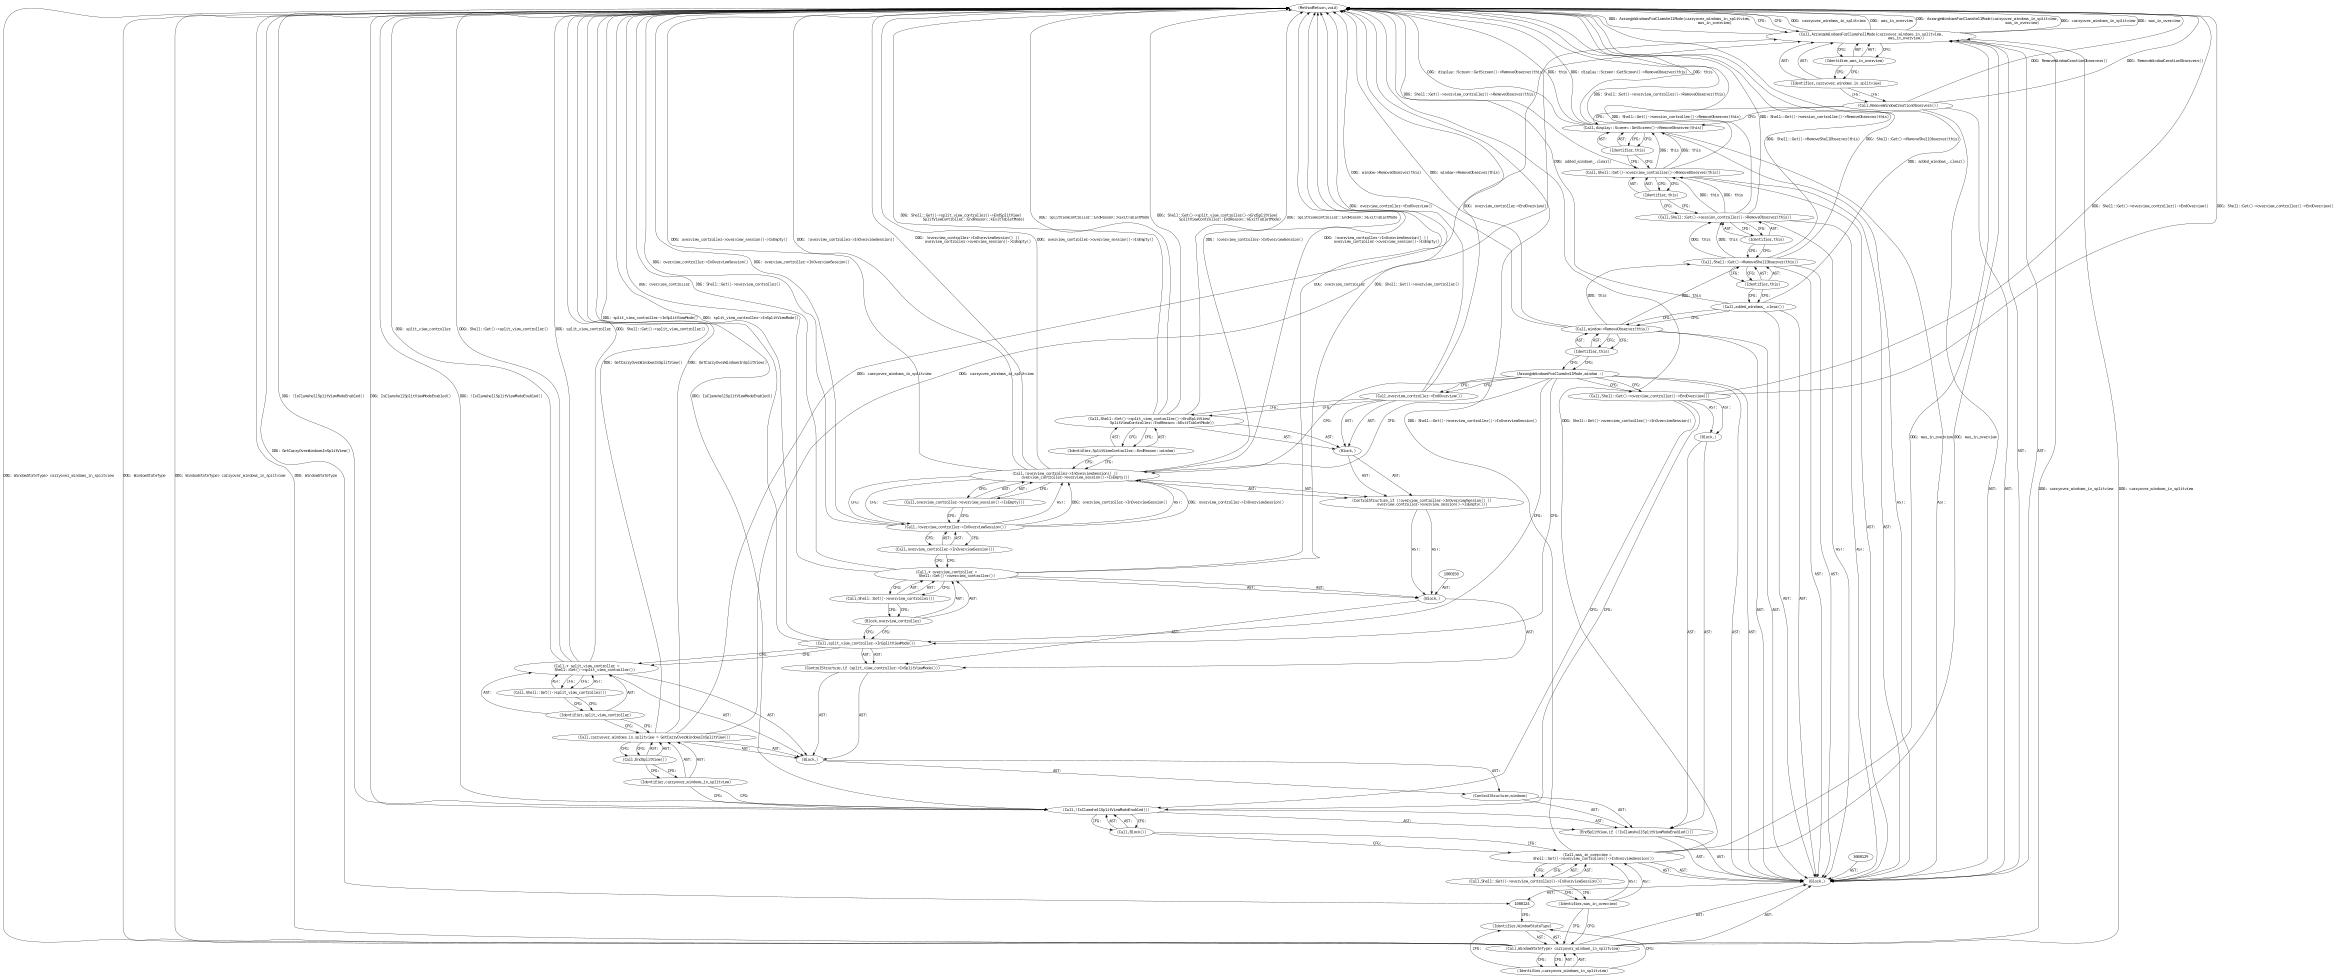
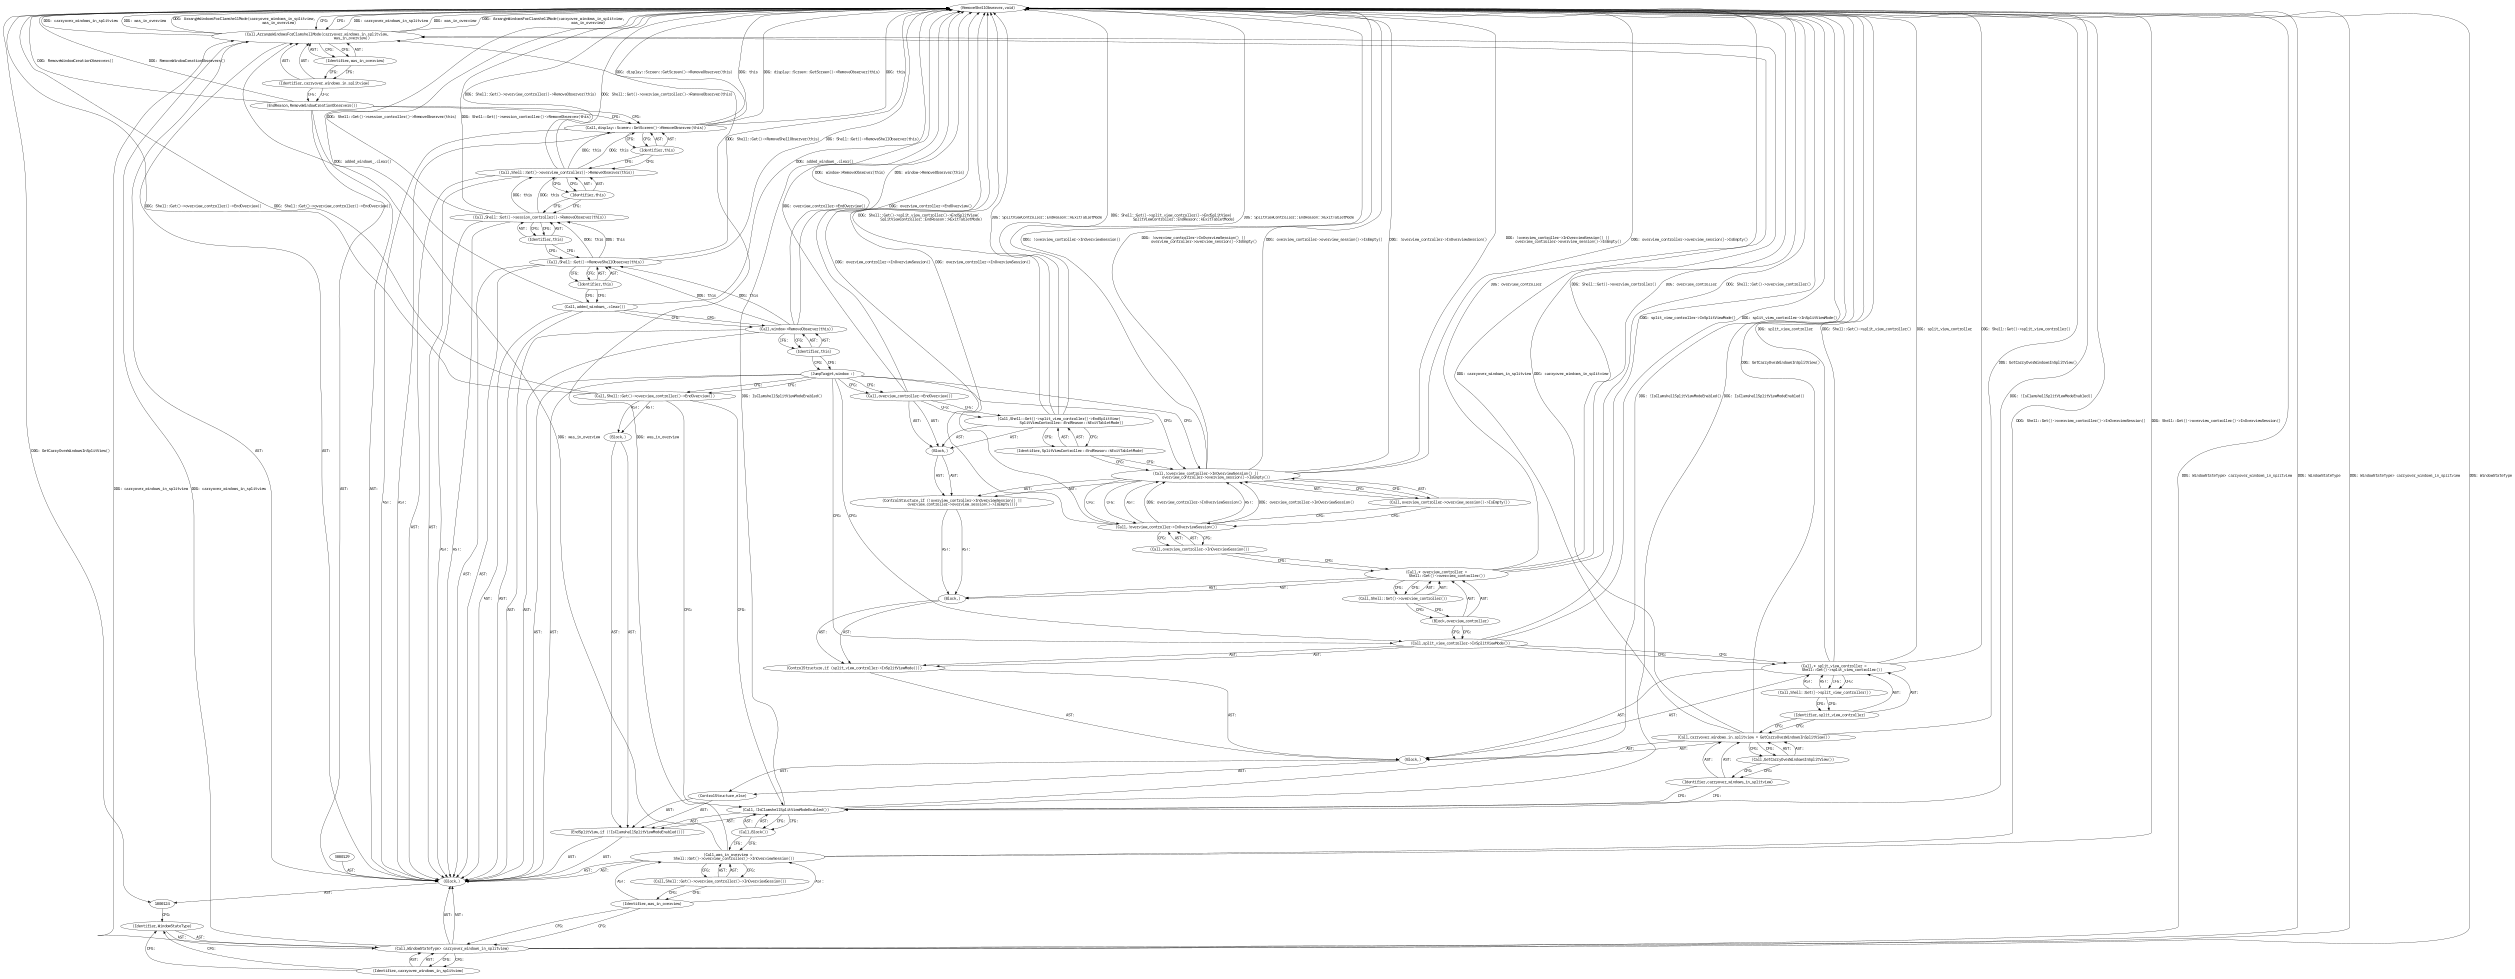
node "(MethodReturn,void)": label "(MethodReturn,void)" -> "(RemoveShellObserver,void)"
node "(Call,RemoveWindowCreationObservers())": label "(Call,RemoveWindowCreationObservers())" -> "(EndReason,RemoveWindowCreationObservers())"
node "(ArrangeWindowsForClamshellMode,window :)": label "(ArrangeWindowsForClamshellMode,window :)" -> "(JumpTarget,window :)"
node "(Identifier,SplitViewController::EndReason::window)": label "(Identifier,SplitViewController::EndReason::window)" -> "(Identifier,SplitViewController::EndReason::kExitTabletMode)"
node "1000150": removed
node "(Call,EndSplitView())": label "(Call,EndSplitView())" -> "(Call,GetCarryOverWindowsInSplitView())"
node "(ControlStructure,windows)": label "(ControlStructure,windows)" -> "(ControlStructure,else)"
